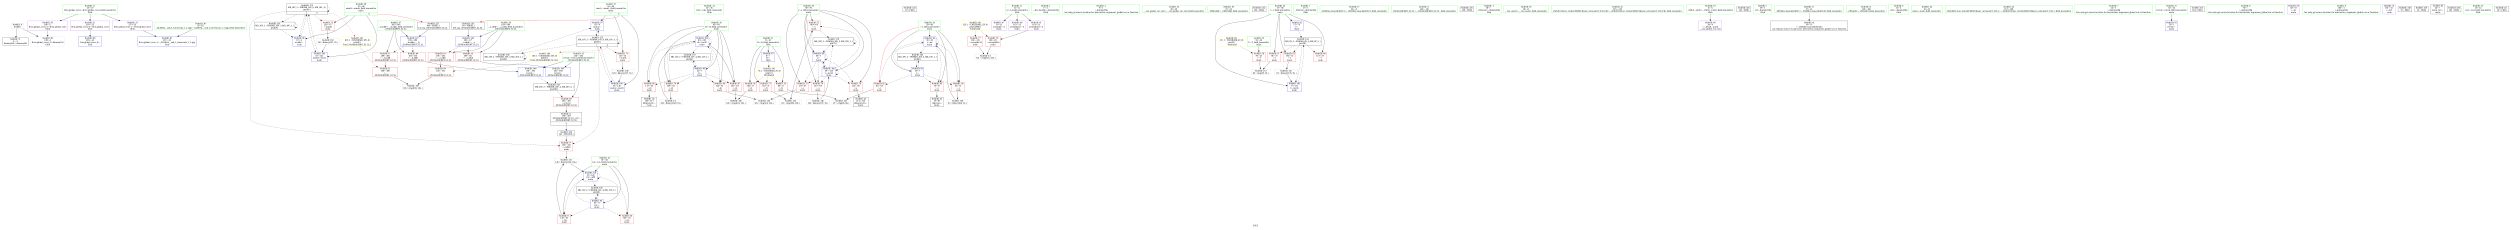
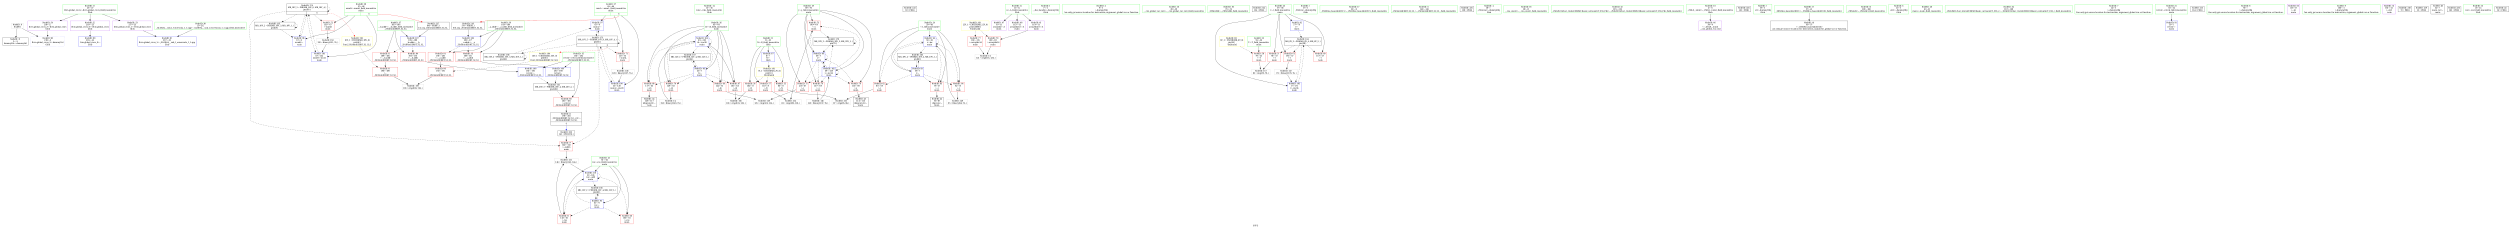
edge "NodeID: 24" -> "NodeID: 62": color red -> black
